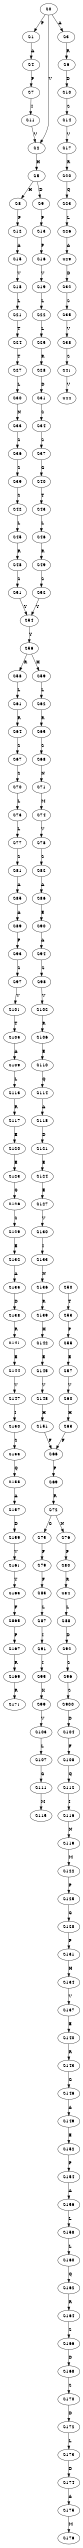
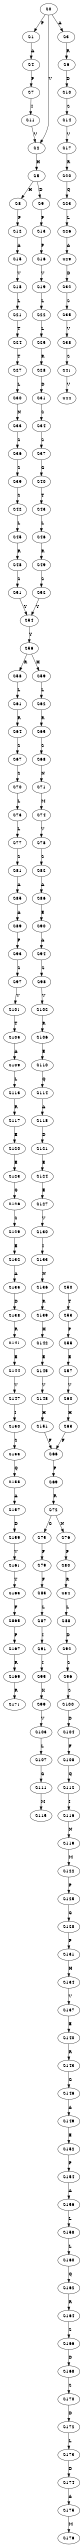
node "S900": label "S900" -> "S100"
